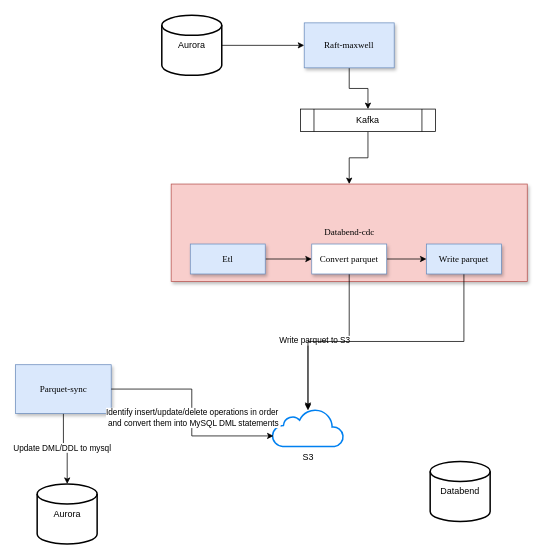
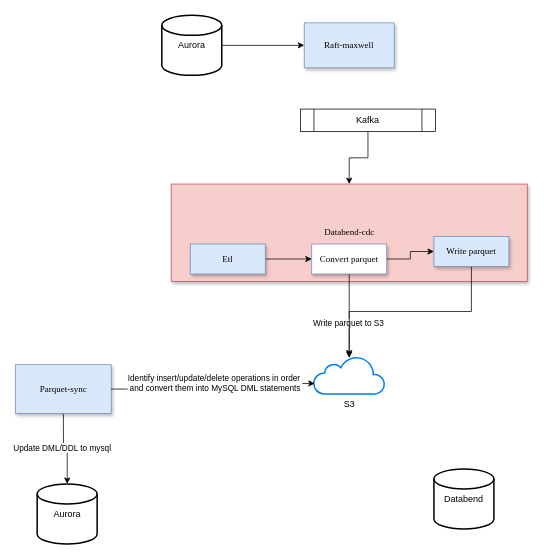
edge "Raft-maxwell" -> "Kafka": removed
node "Write parquet": moved (464, 259) -> (471, 252)
node "S3": moved (308, 428) -> (349, 375)
node "Databend": moved (460, 492) -> (464, 499)
